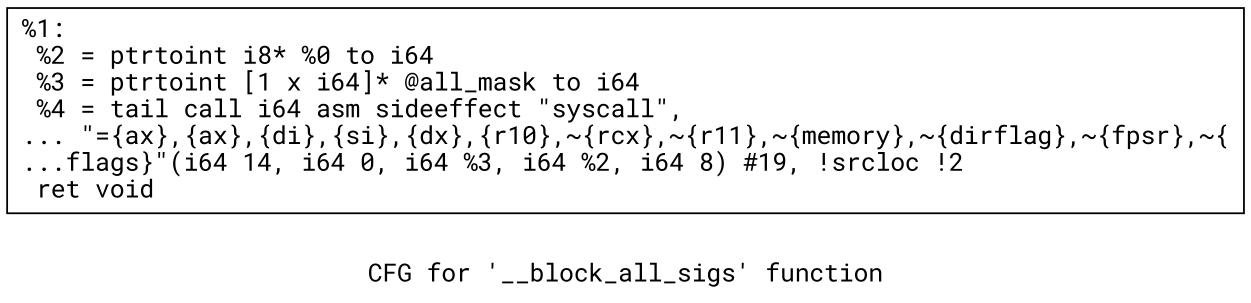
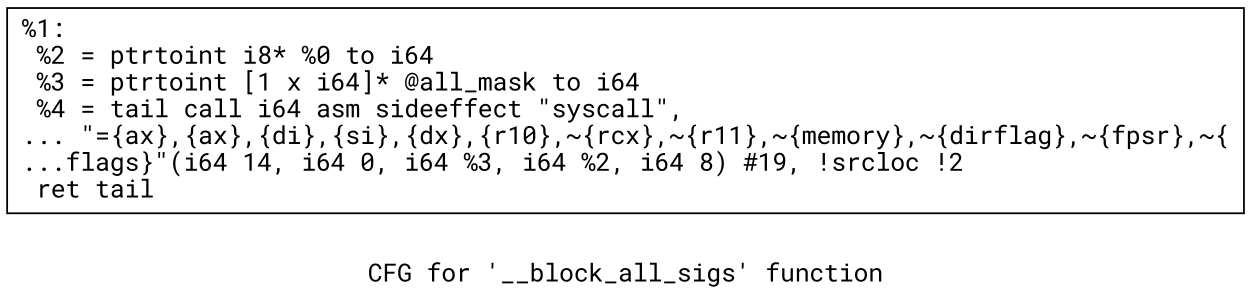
node "%1:": text "ret void" -> "ret tail"
